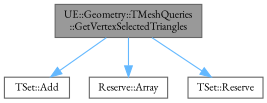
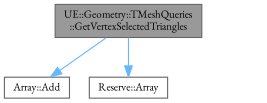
node "TSet::Add": label "TSet::Add" -> "Array::Add"
node "TSet::Reserve": removed
